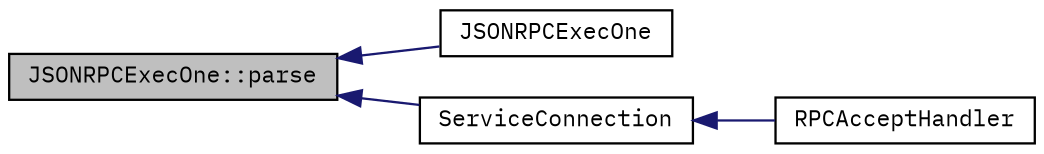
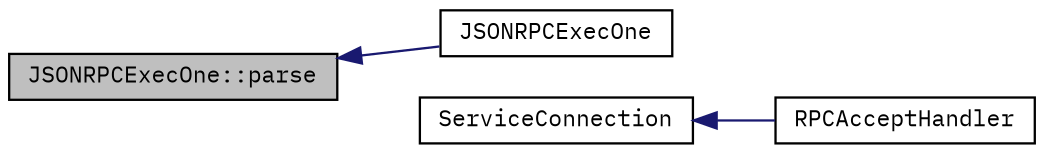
edge "ServiceConnection" -> "JSONRPCExecOne::parse": removed
